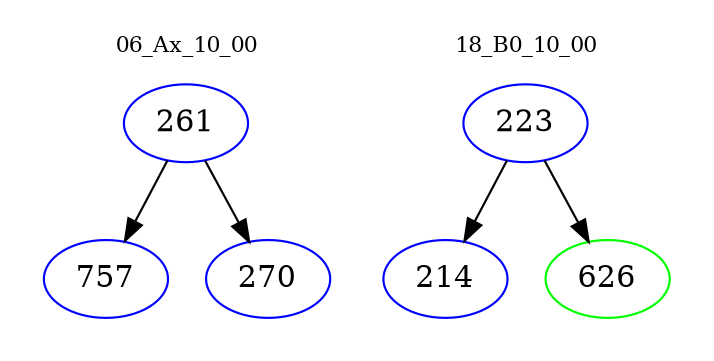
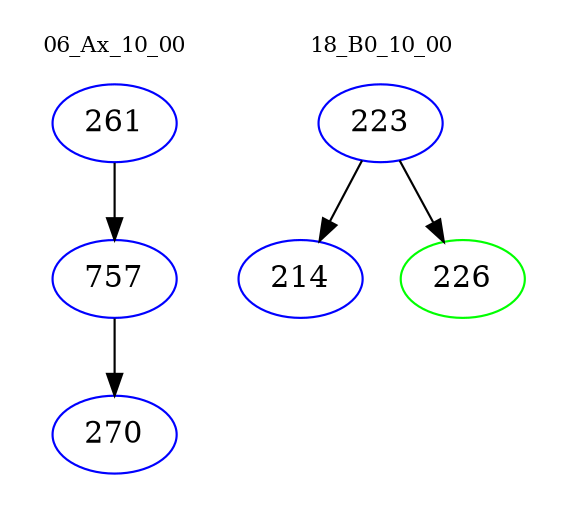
edge "261" -> "270": now "757" -> "270"
node "626": label "626" -> "226"
